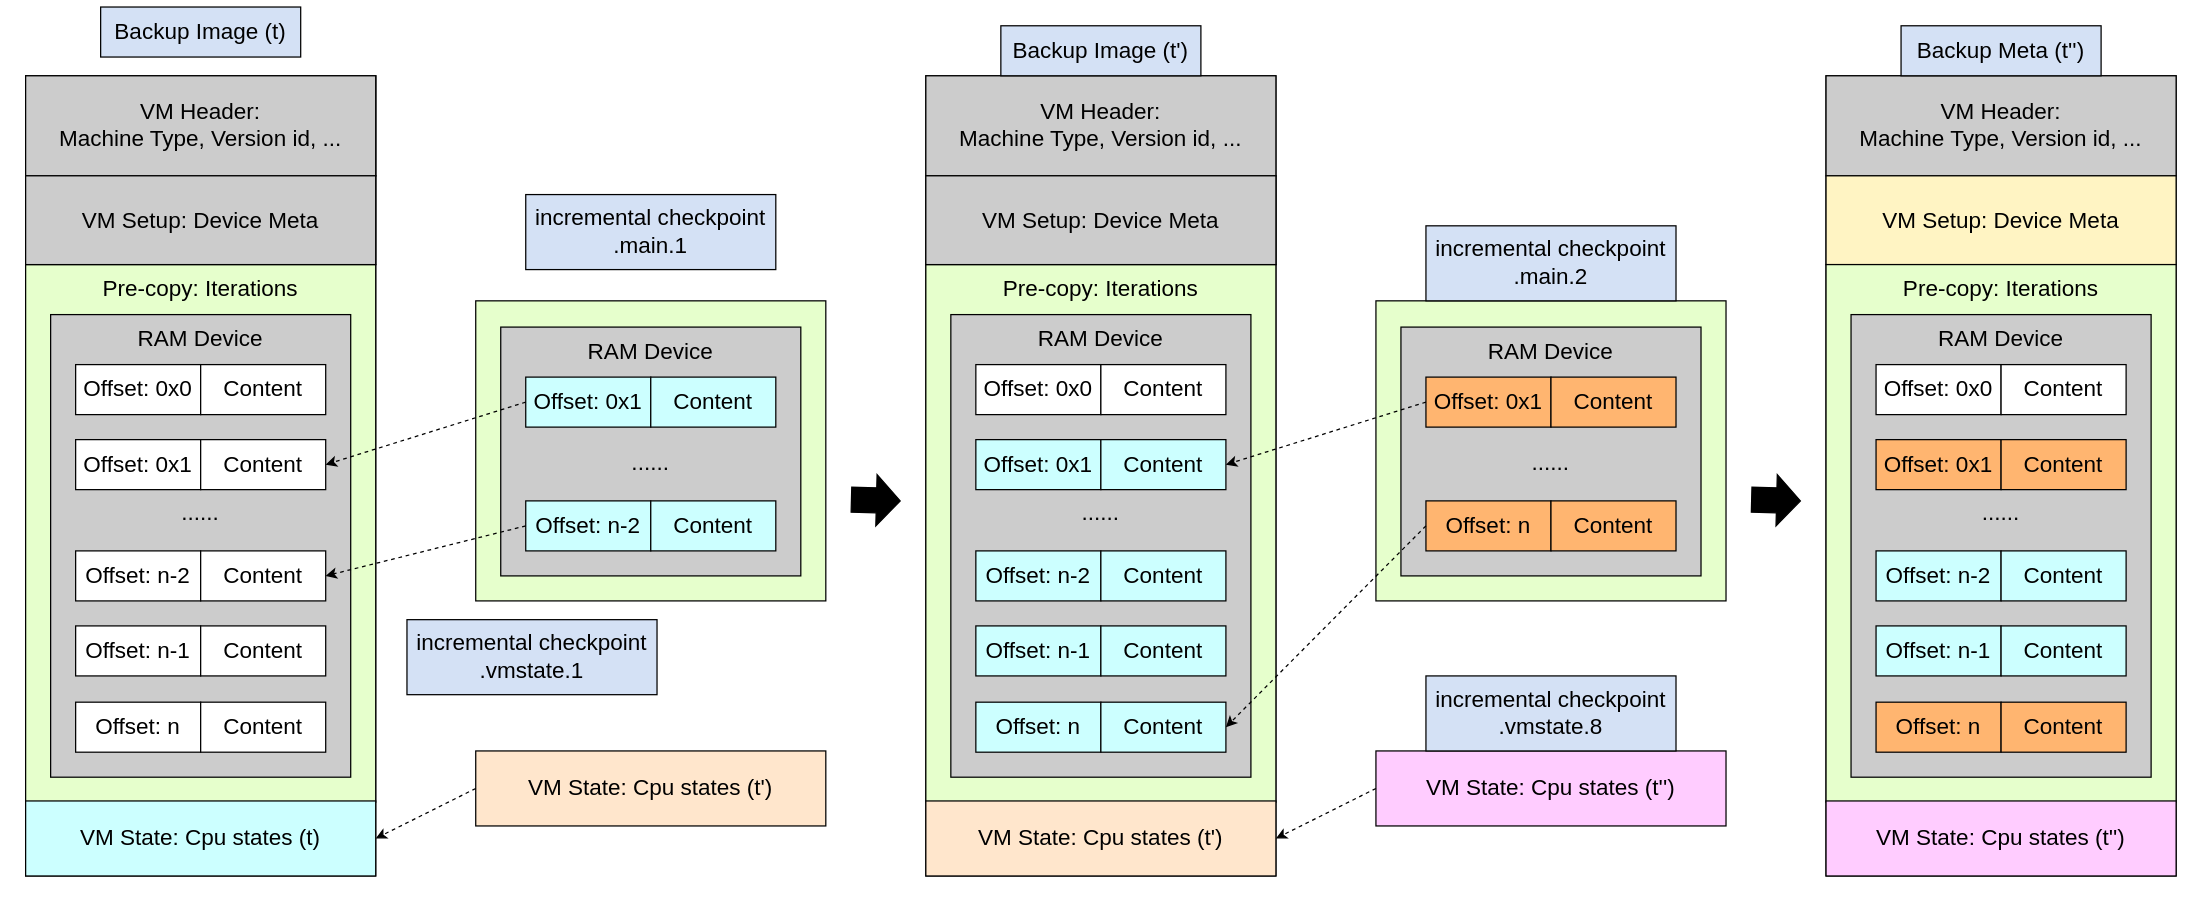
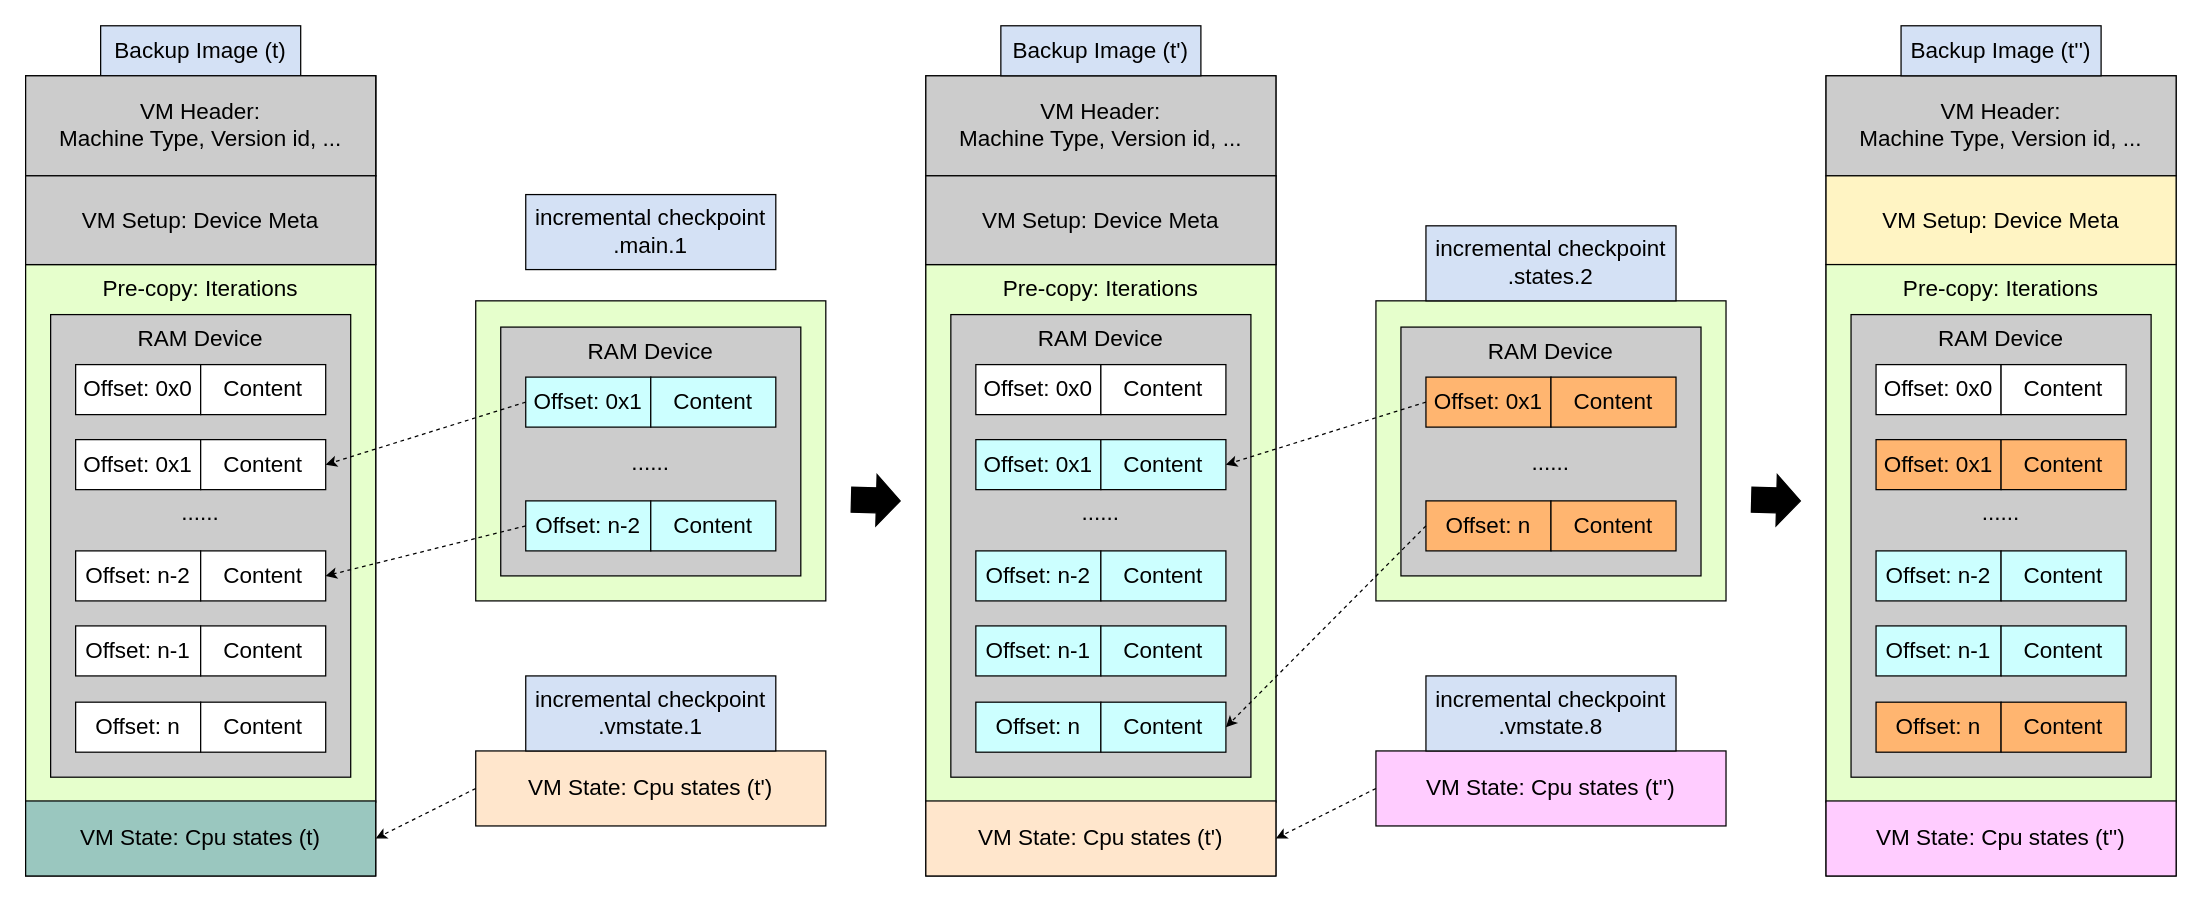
node "Backup Image (t)": moved (201, 32) -> (201, 51)
node "Backup Meta (t'')": label "Backup Meta (t'')" -> "Backup Image (t'')"
node "incremental checkpoint .main.2": label "incremental checkpoint .main.2" -> "incremental checkpoint .states.2"
node "incremental checkpoint .vmstate.1": moved (532, 657) -> (651, 713)
node "VM State: Cpu states (t)": fillcolor #ccffff -> #9ac7bf
